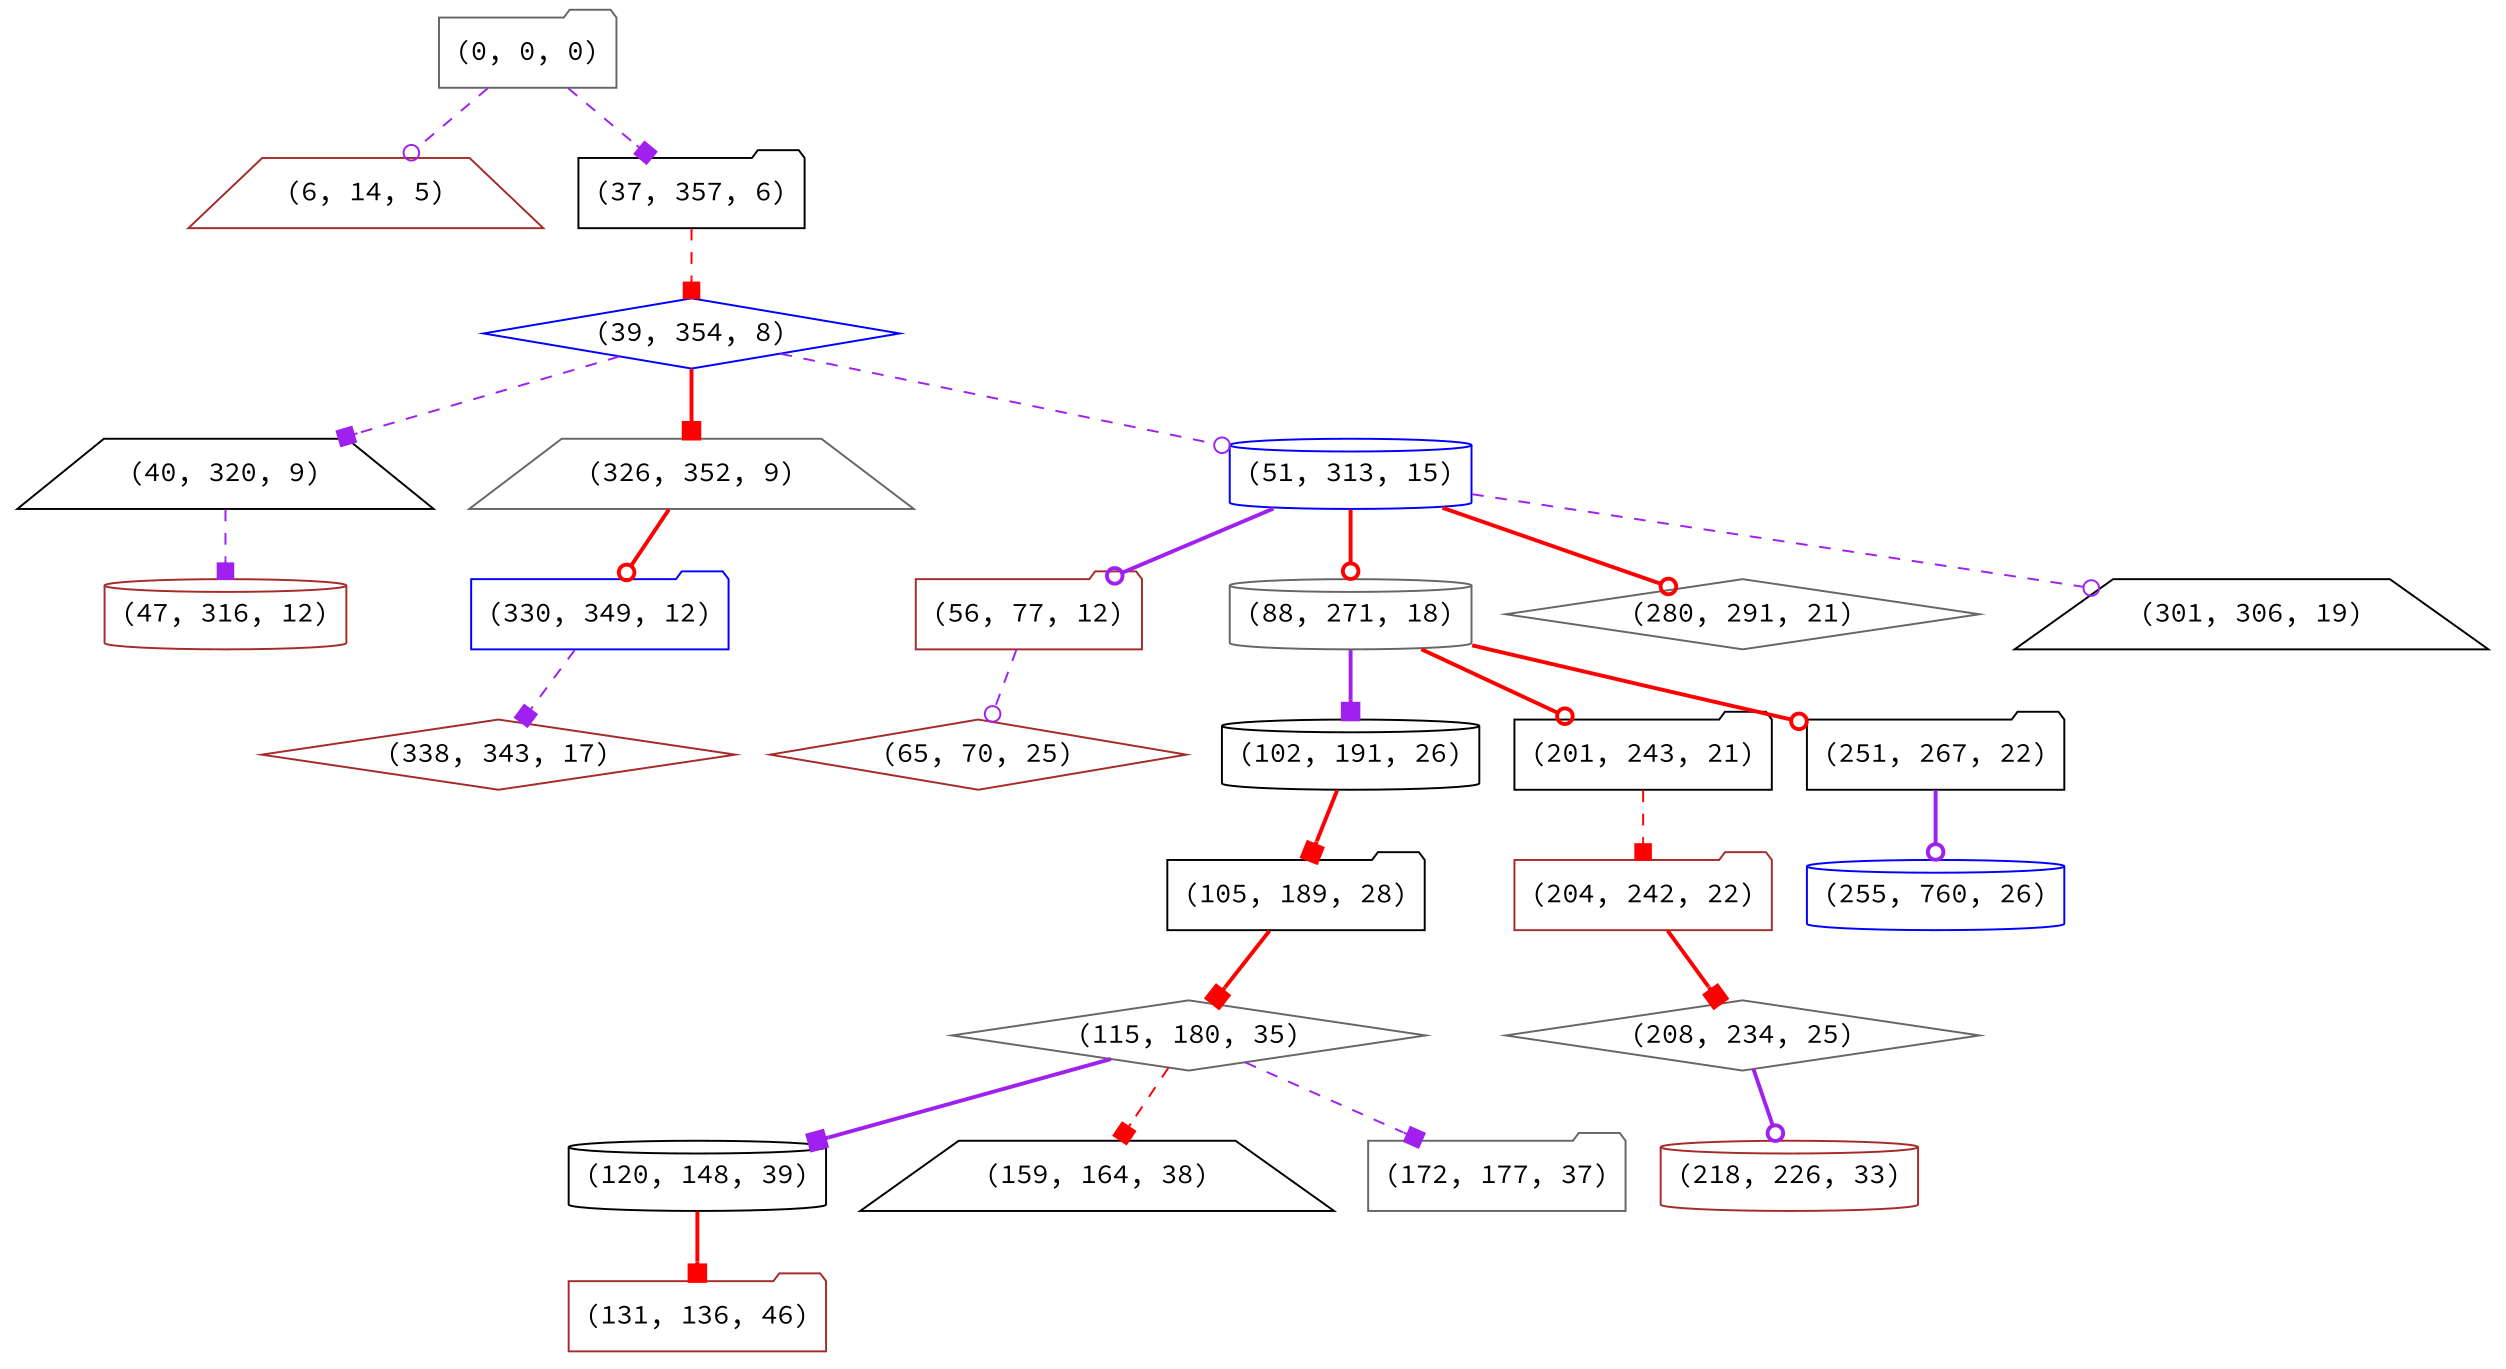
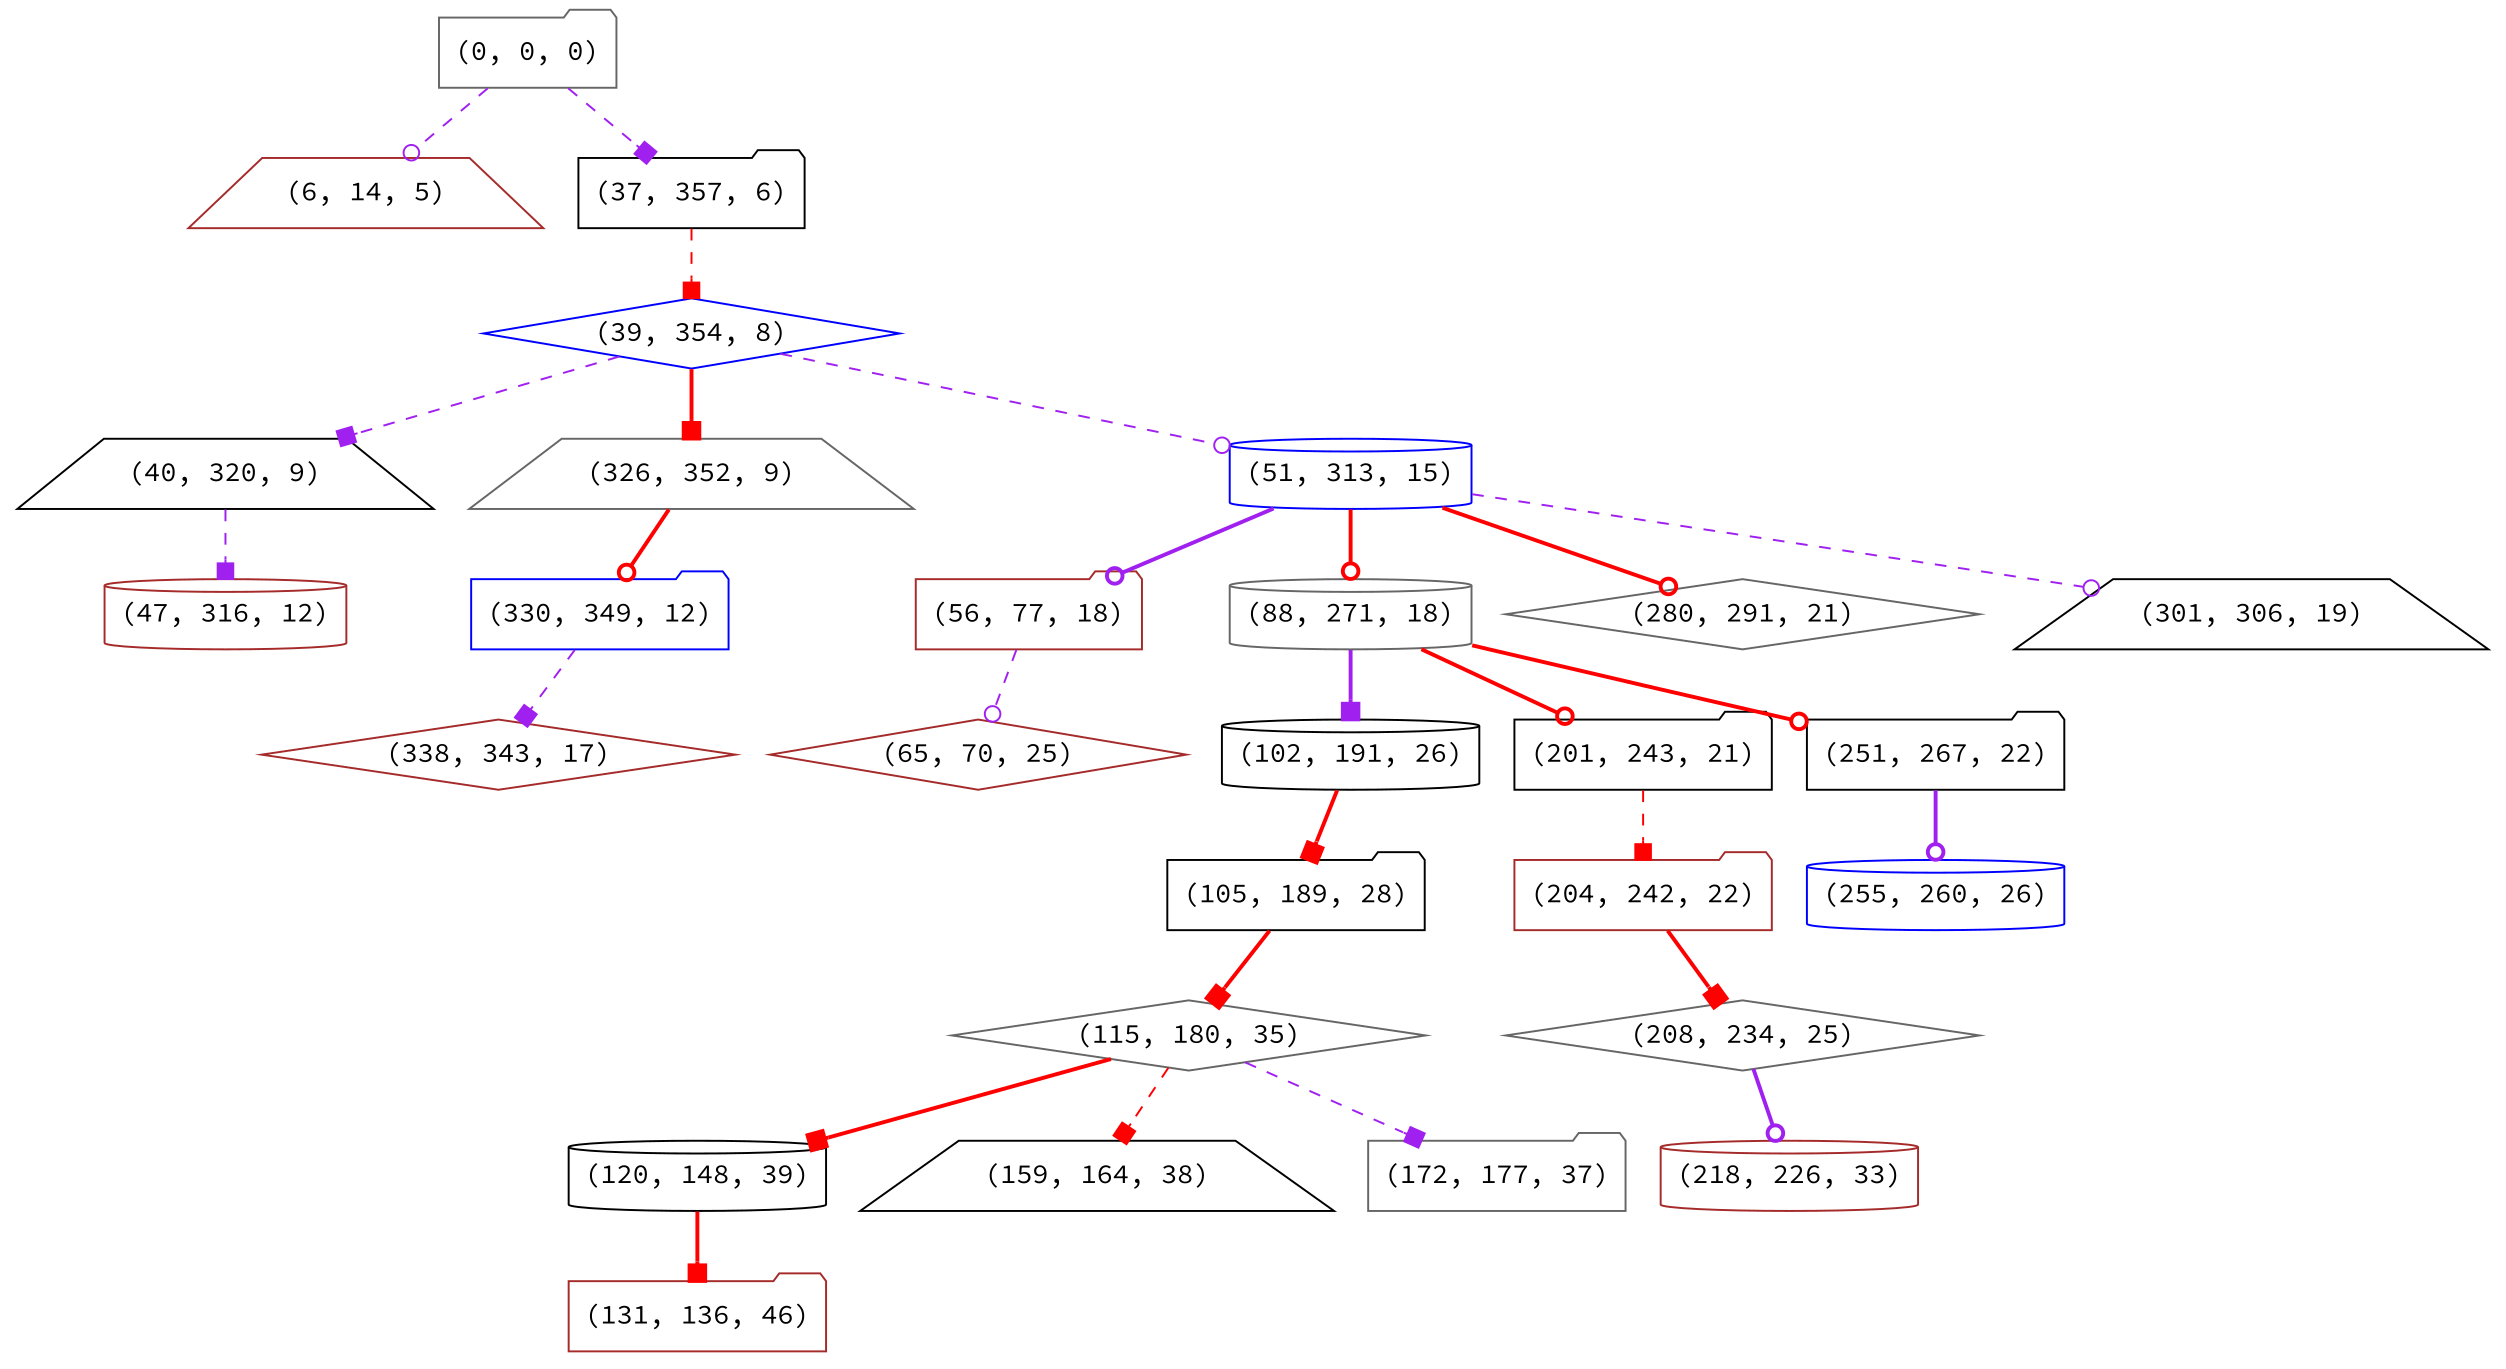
node "(56, 77, 12)": label "(56, 77, 12)" -> "(56, 77, 18)"
node "(255, 760, 26)": label "(255, 760, 26)" -> "(255, 260, 26)"
edge "(115, 180, 35)" -> "(120, 148, 39)": color purple -> red
